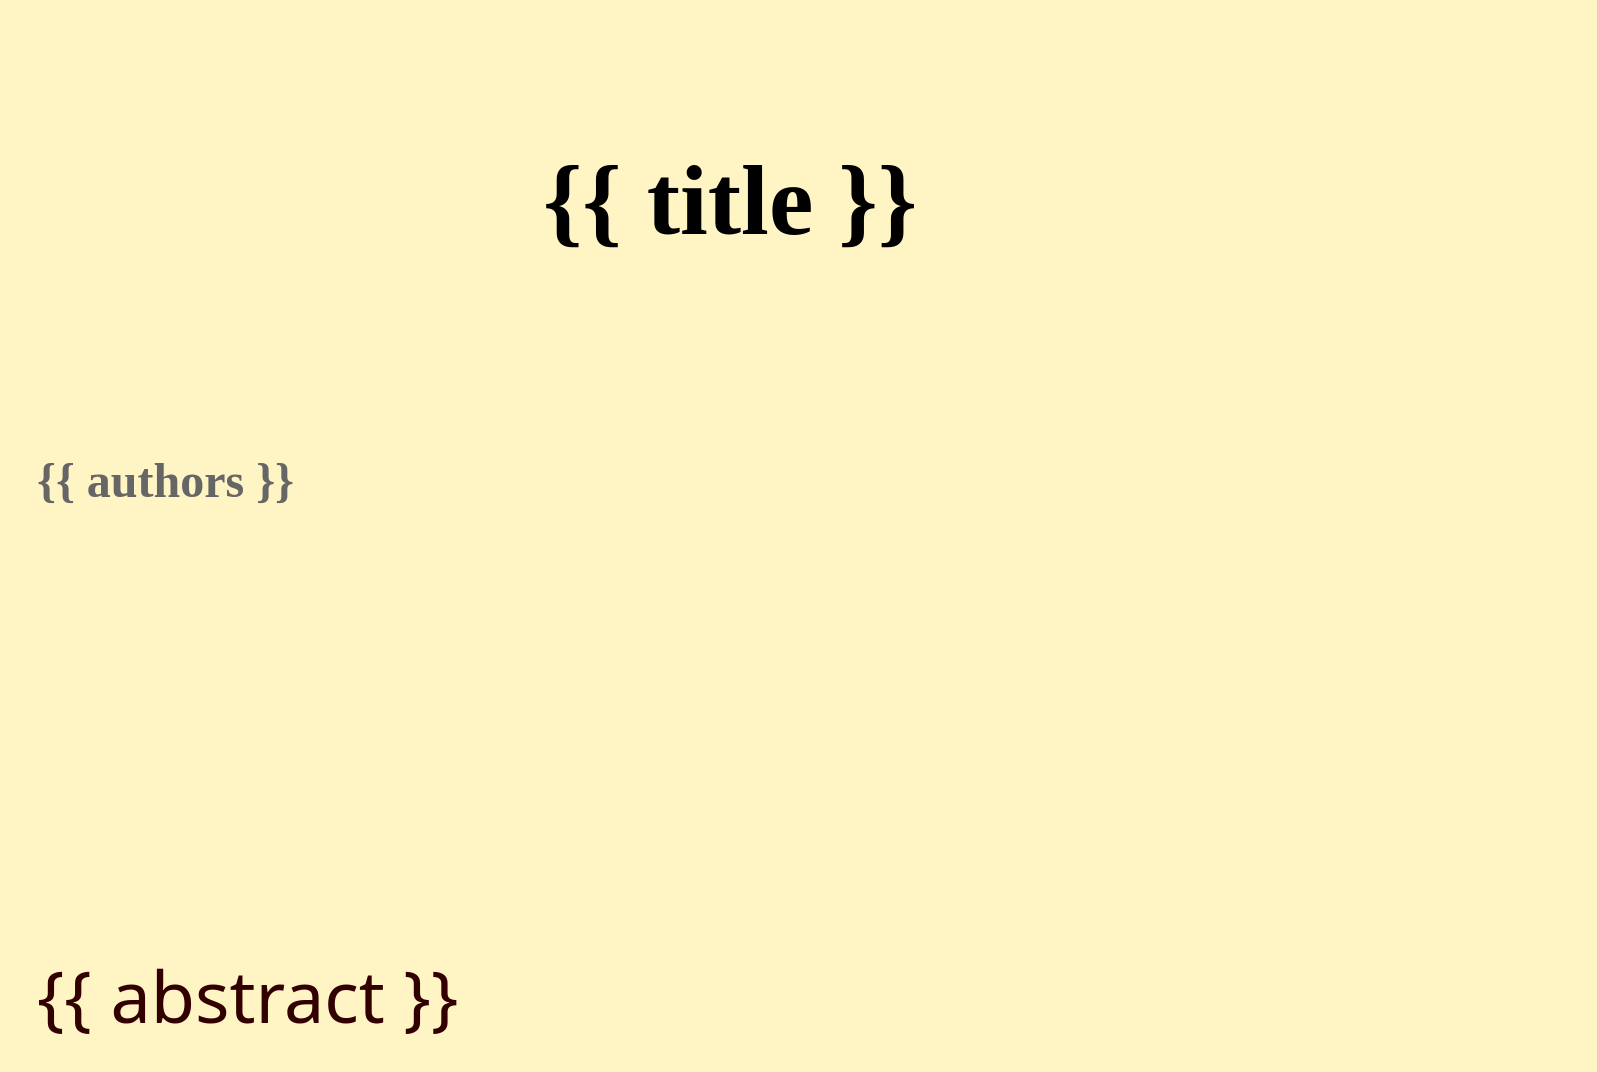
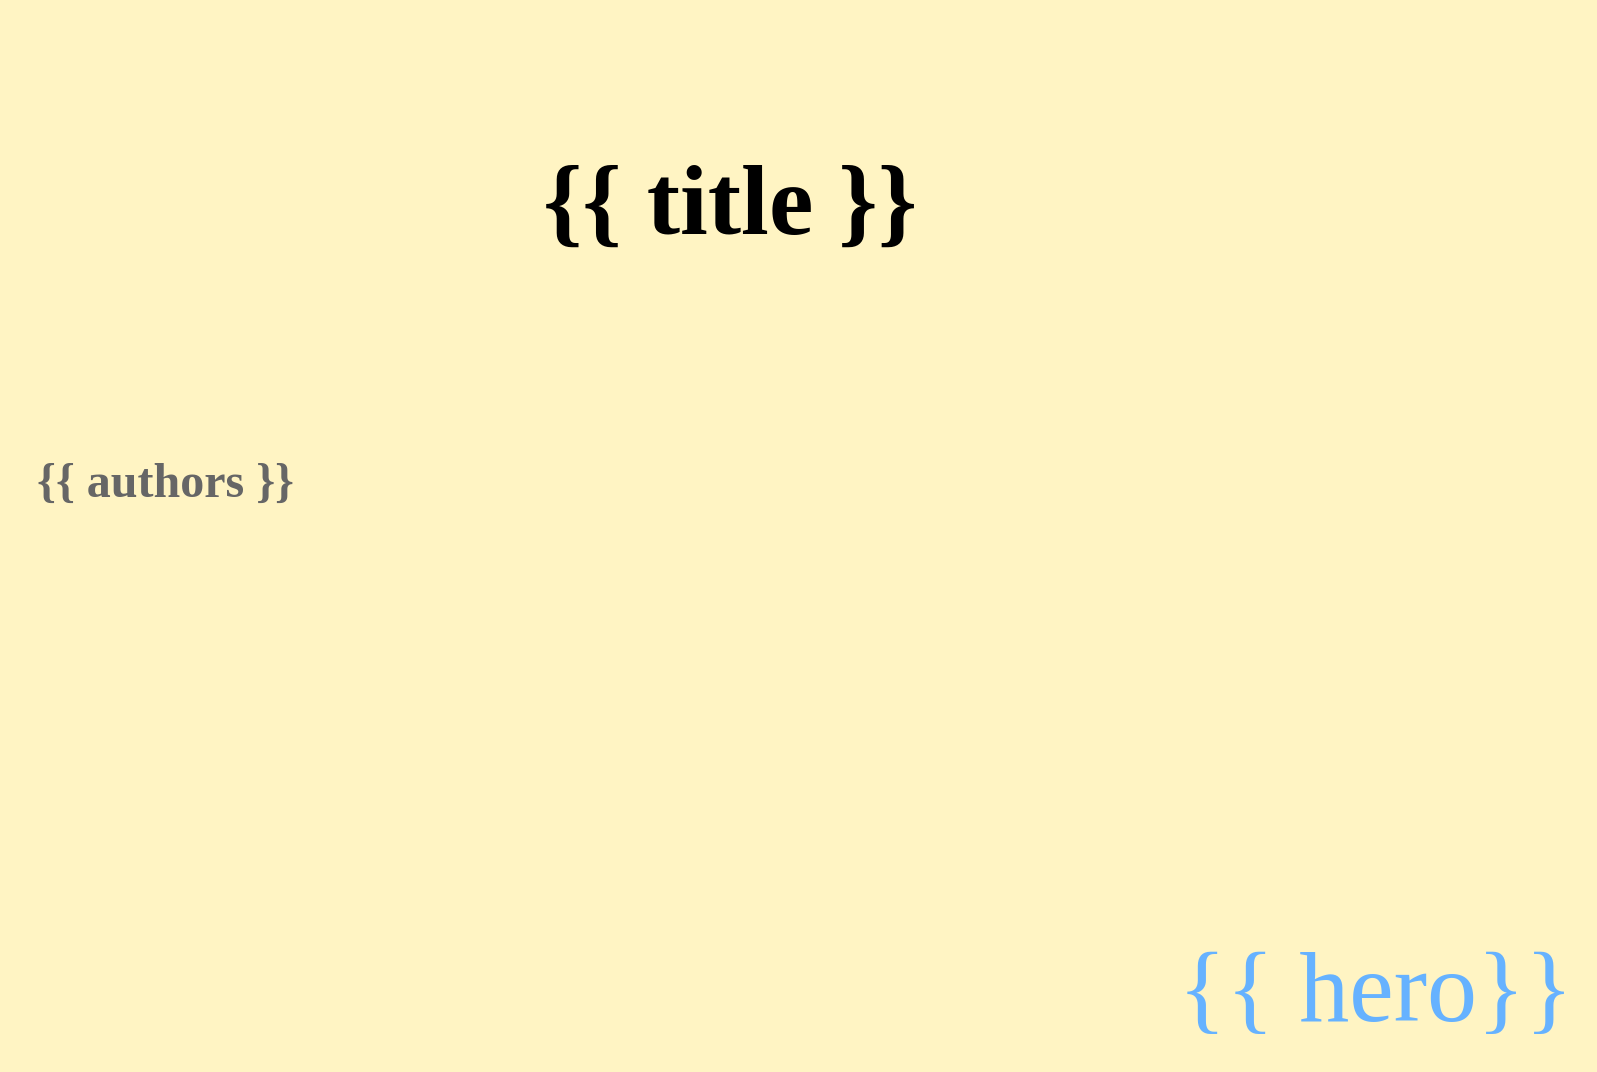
node "{{ hero}}": added
node "{{ abstract }}": removed
